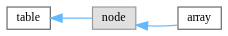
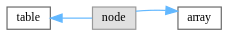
edge "array" -> "node": reversed
